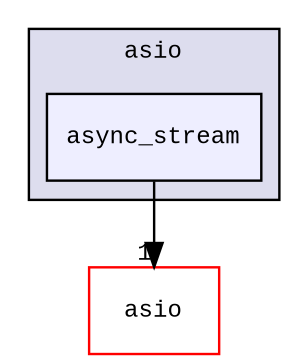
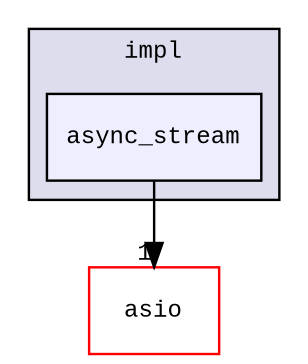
cluster "asio": label "asio" -> "impl"
